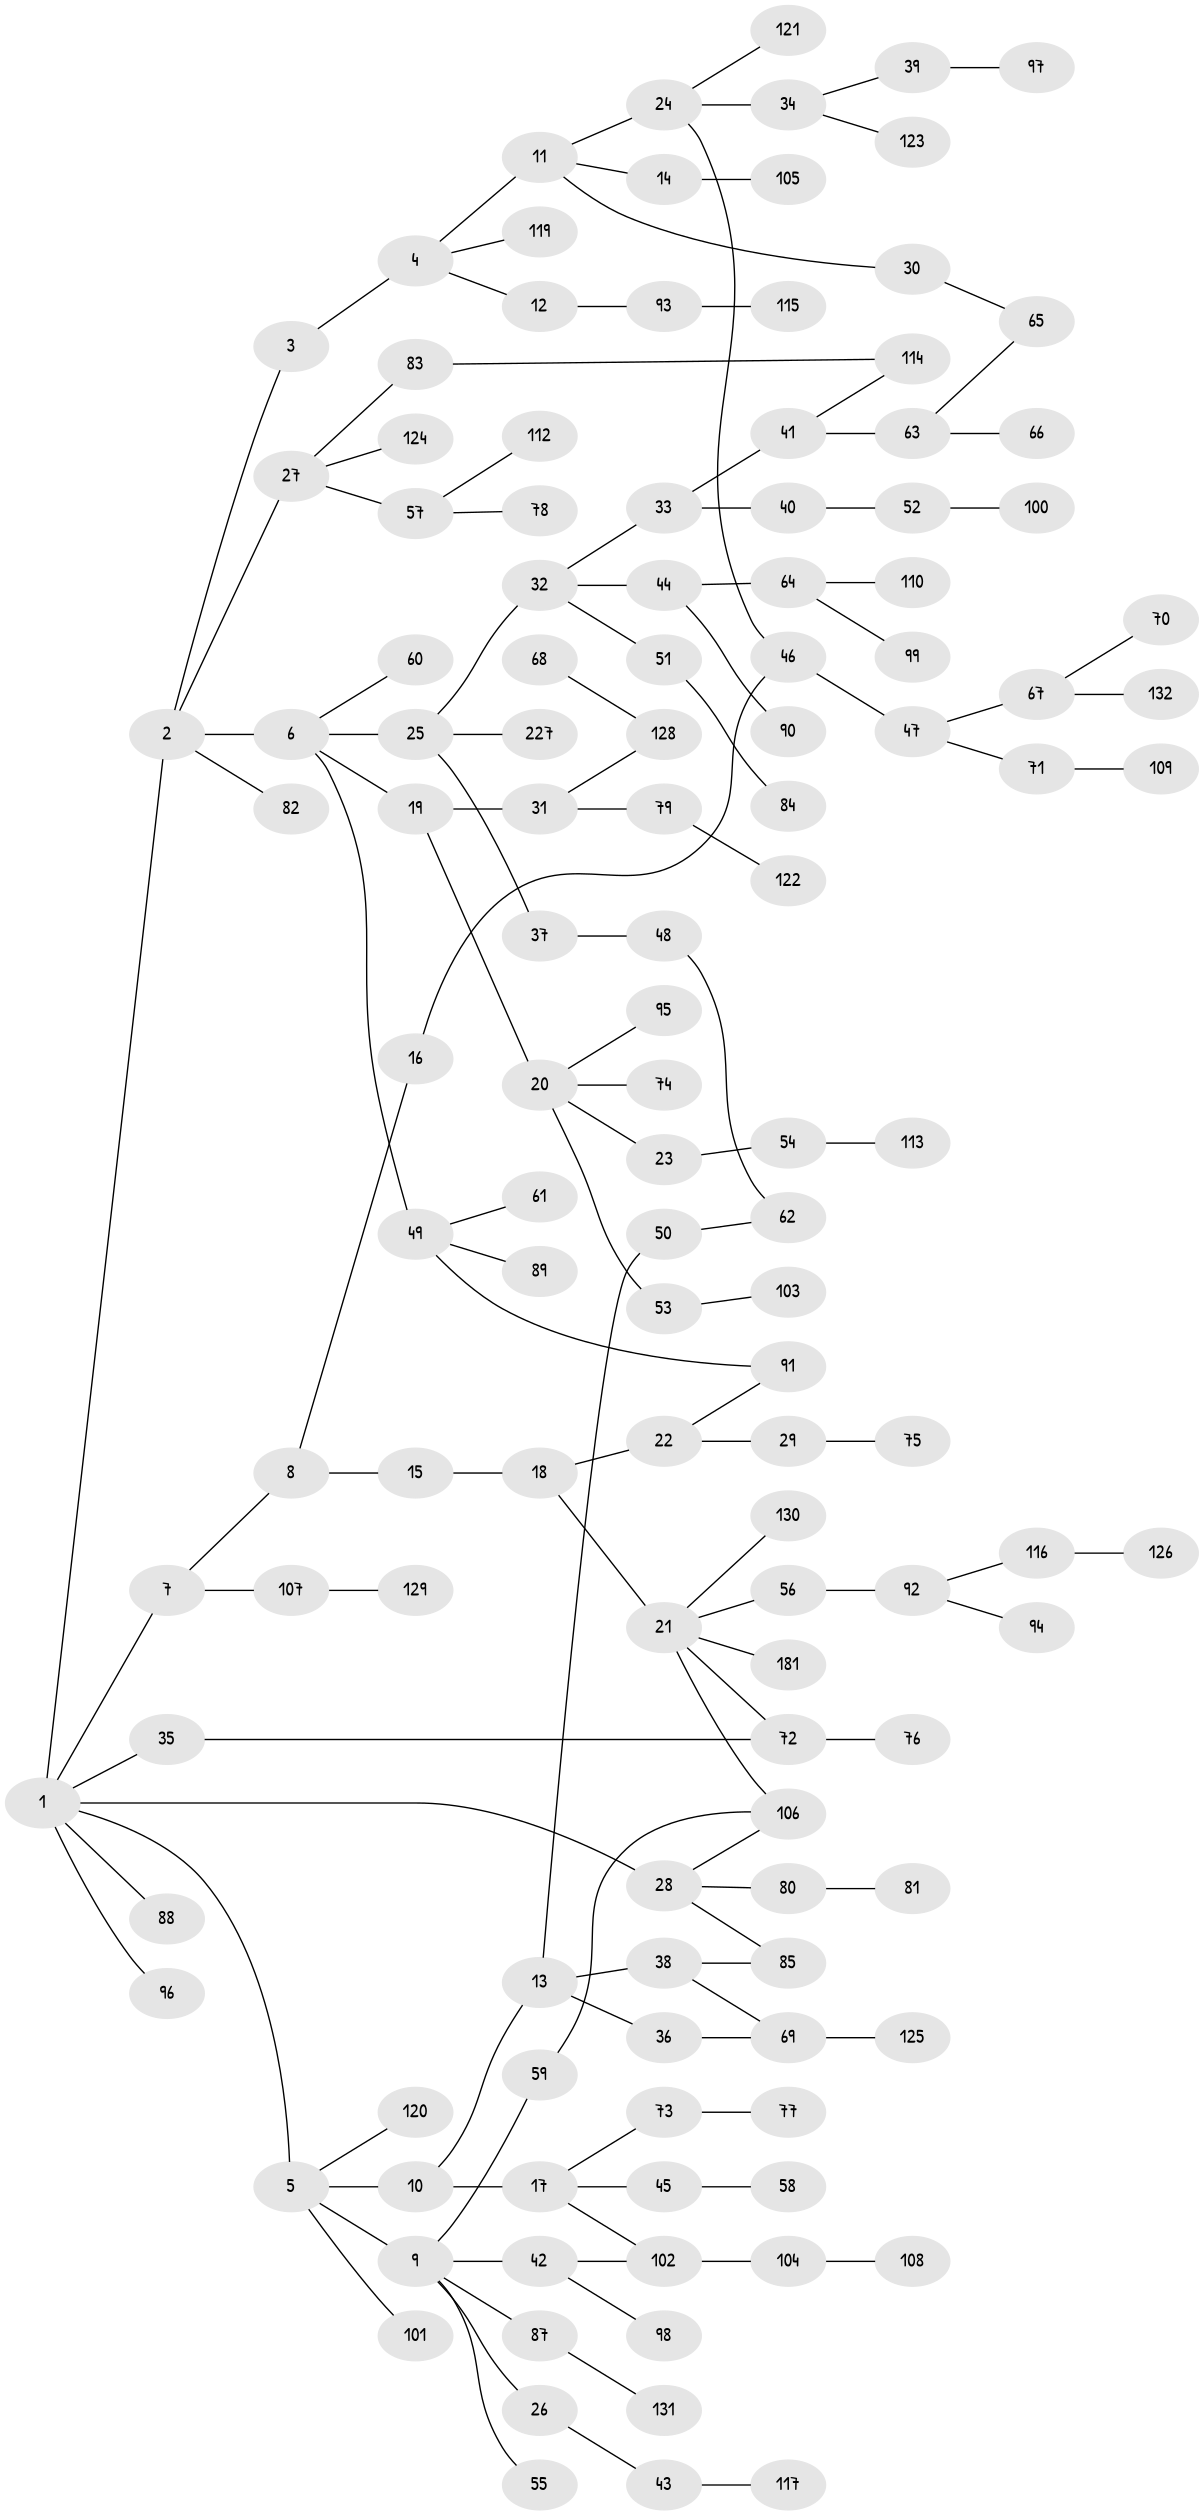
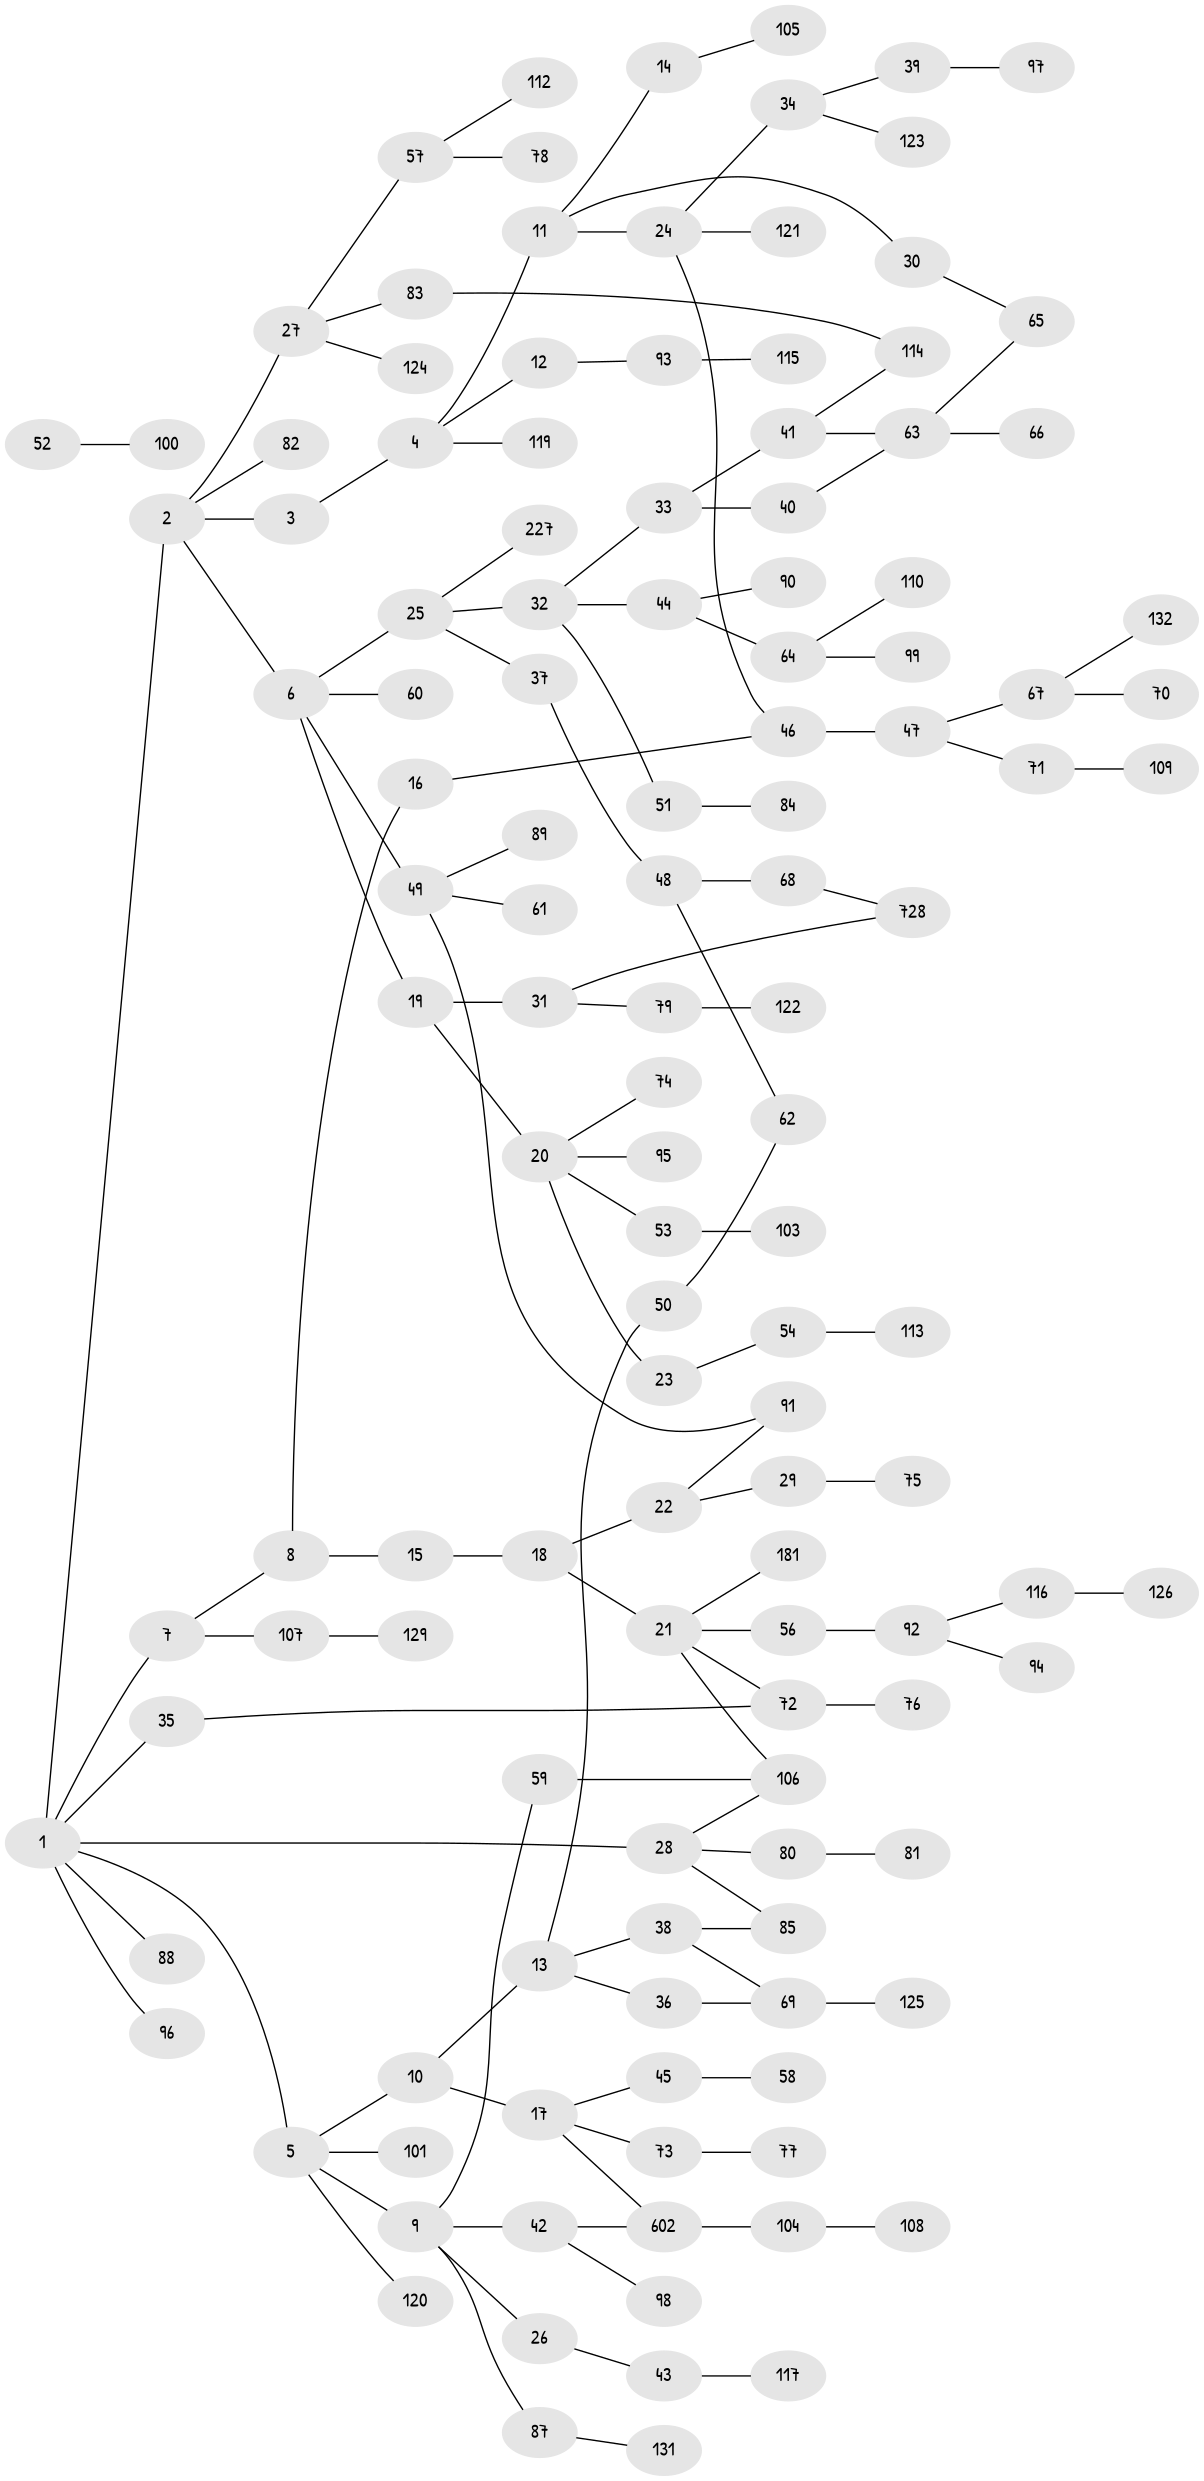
edge "40" -- "52": now "40" -- "63"
node "128": label "128" -> "728"
edge "48" -- "68": added
node "130": removed
node "102": label "102" -> "602"
node "55": removed
